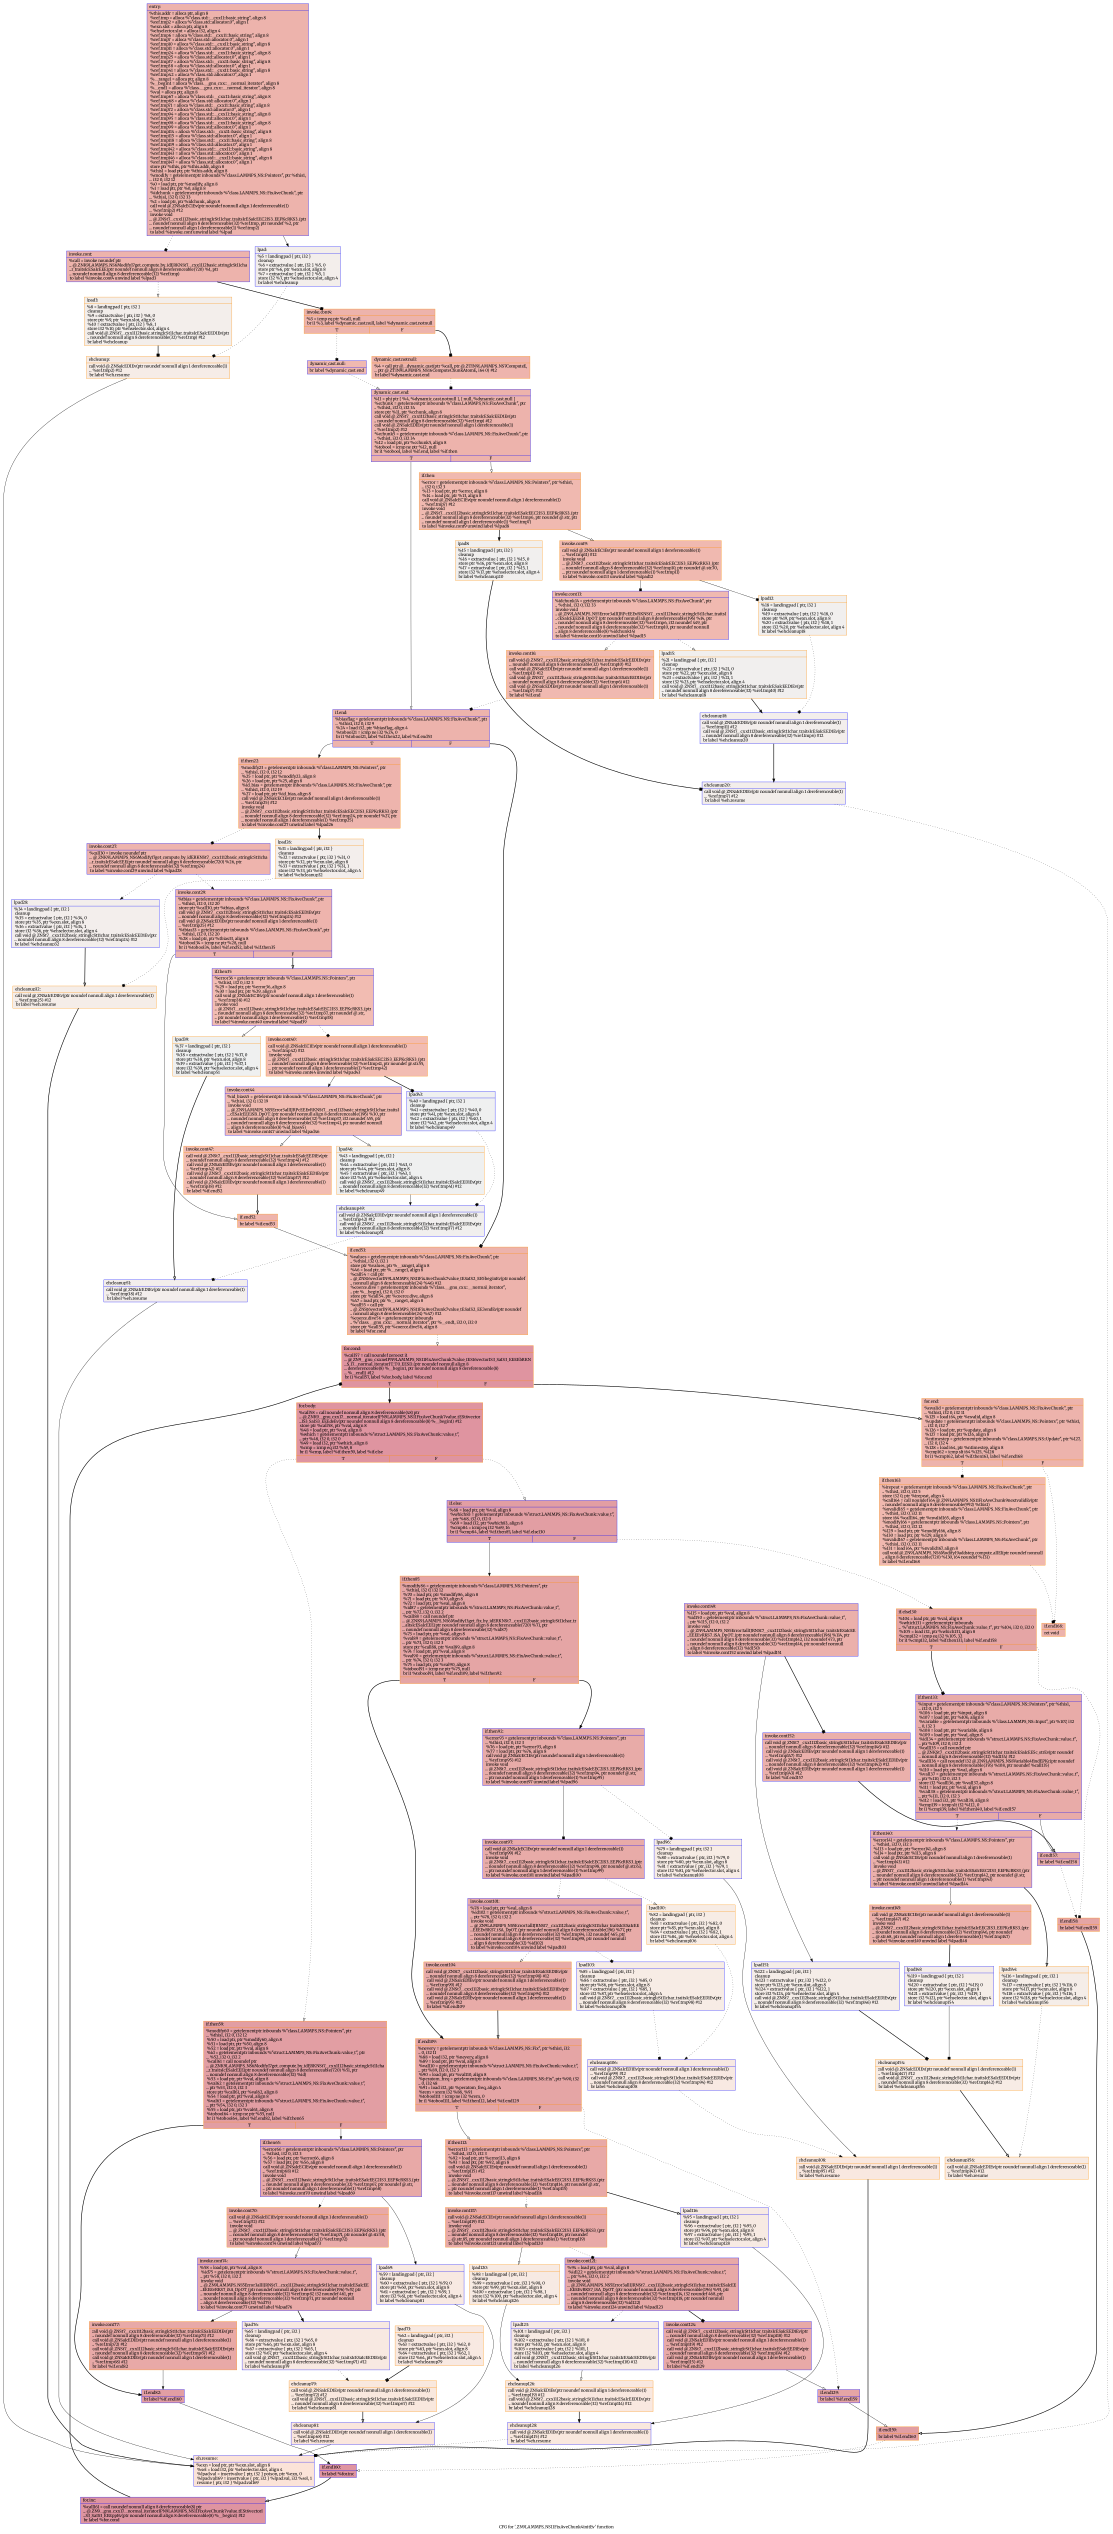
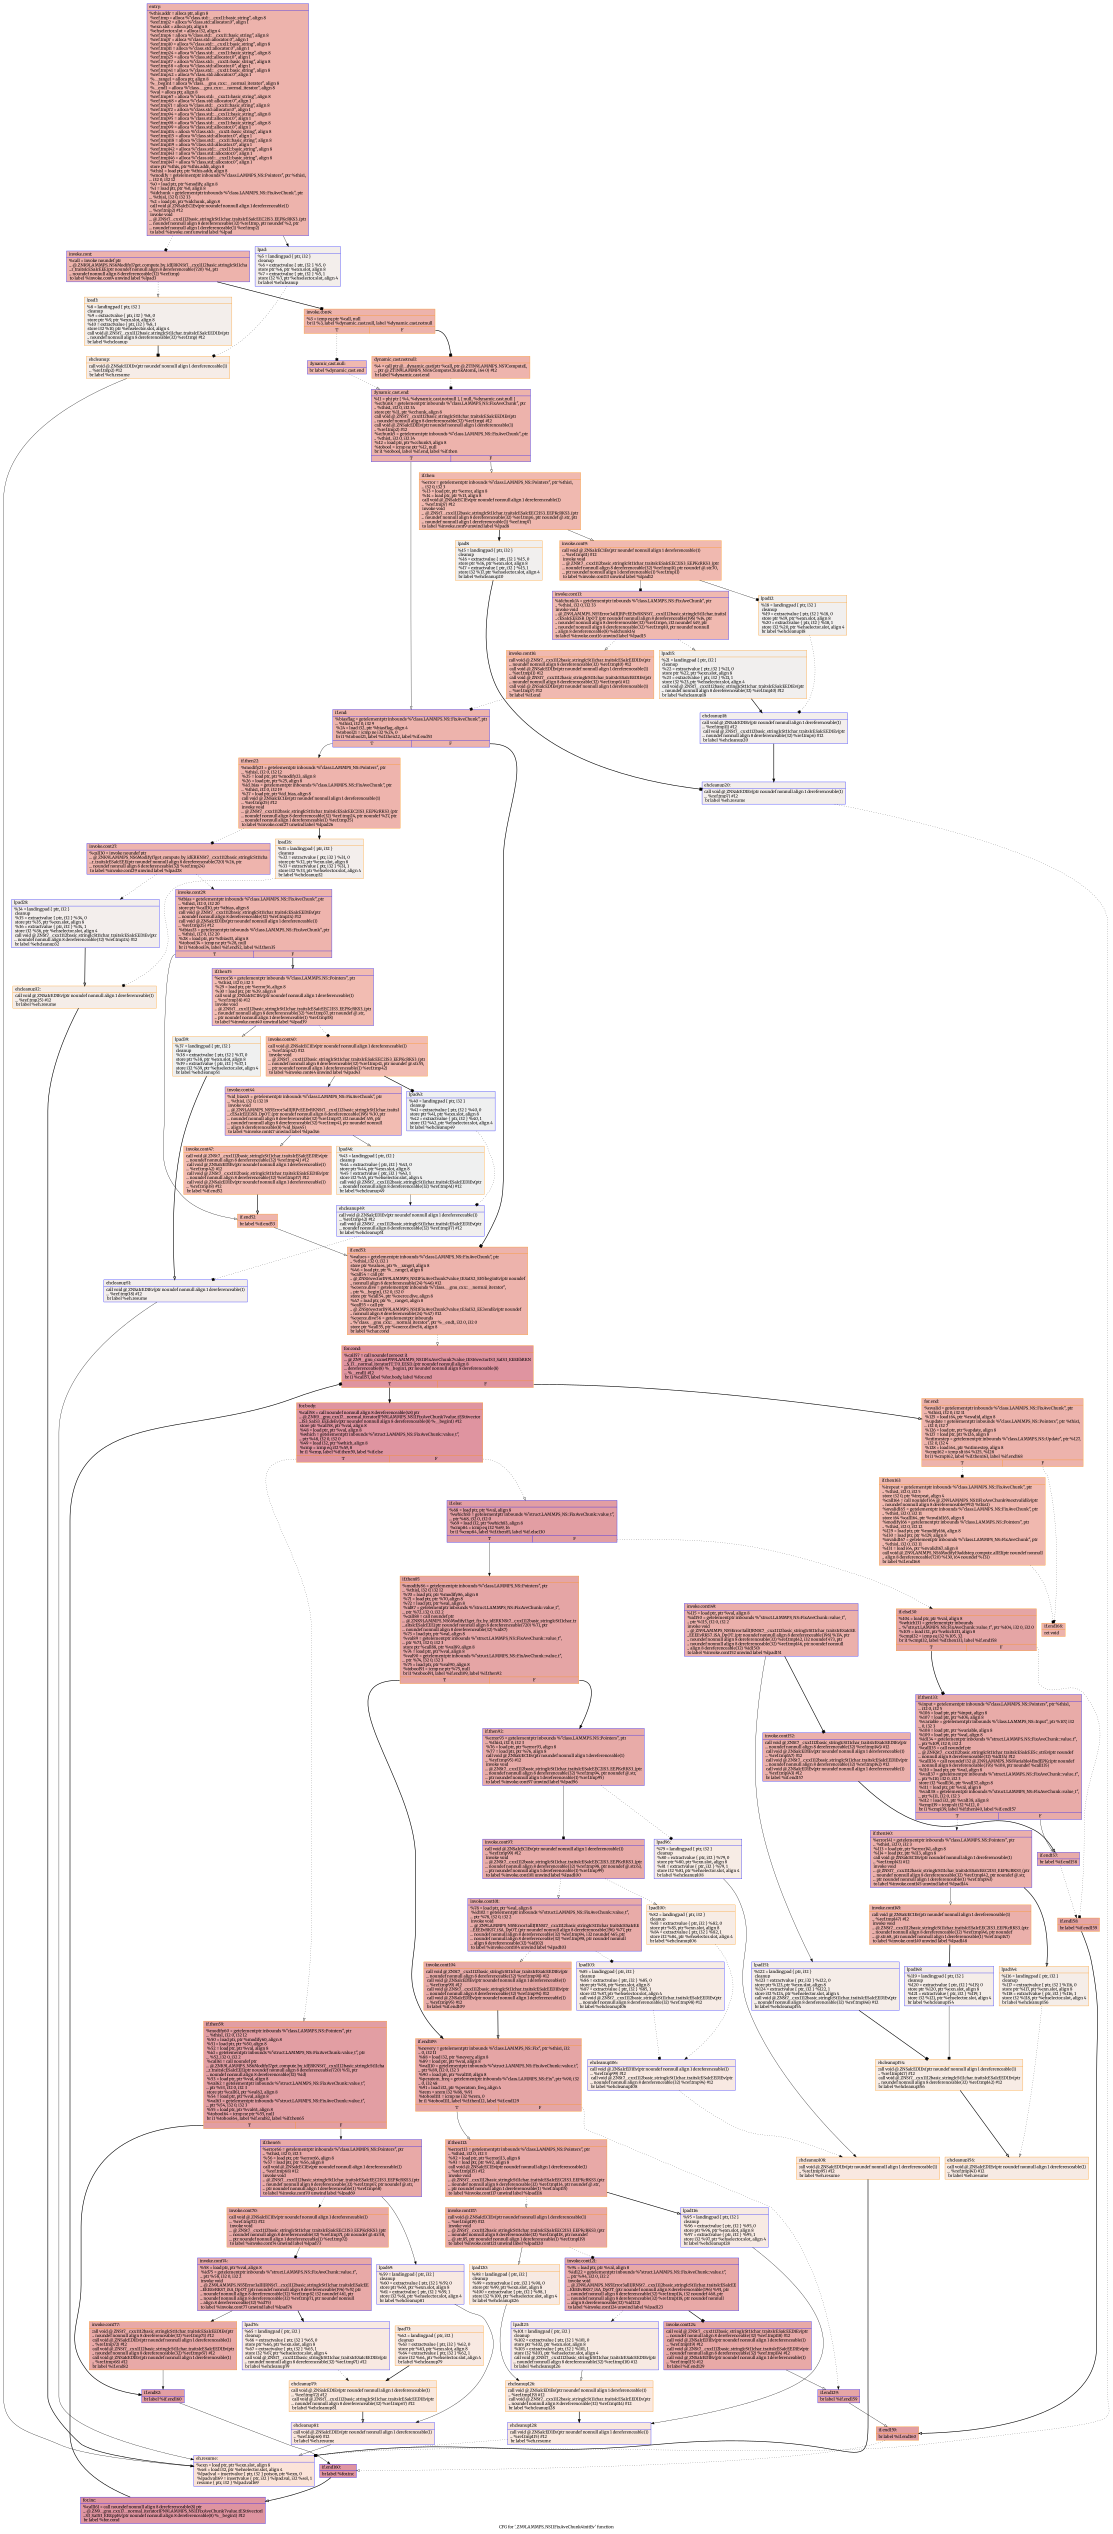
node "if.end53:": text "br label %for.cond" -> "br label %char.cond"
edge "invoke.cont70:" -> "invoke.cont74:": arrowhead onormal -> box
edge "lpad73:" -> "ehcleanup79:": arrowhead box -> normal
edge "ehcleanup81:" -> "eh.resume:": arrowhead normal -> onormal
